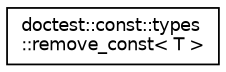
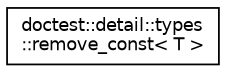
node "doctest::const::types ::remove_const< T >": label "doctest::const::types ::remove_const< T >" -> "doctest::detail::types ::remove_const< T >"
